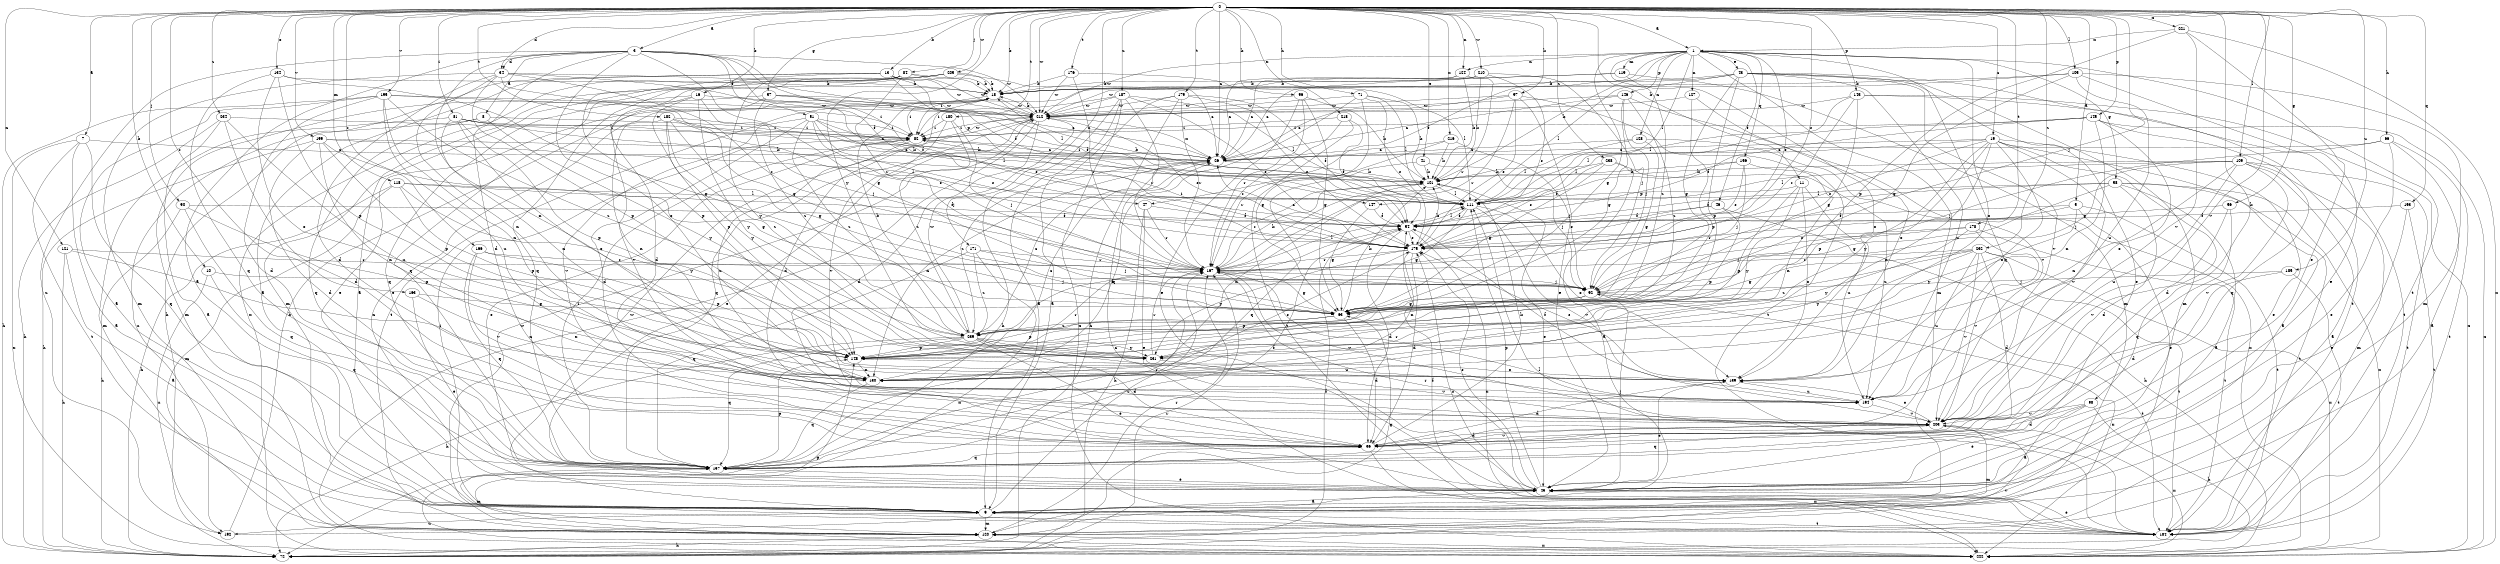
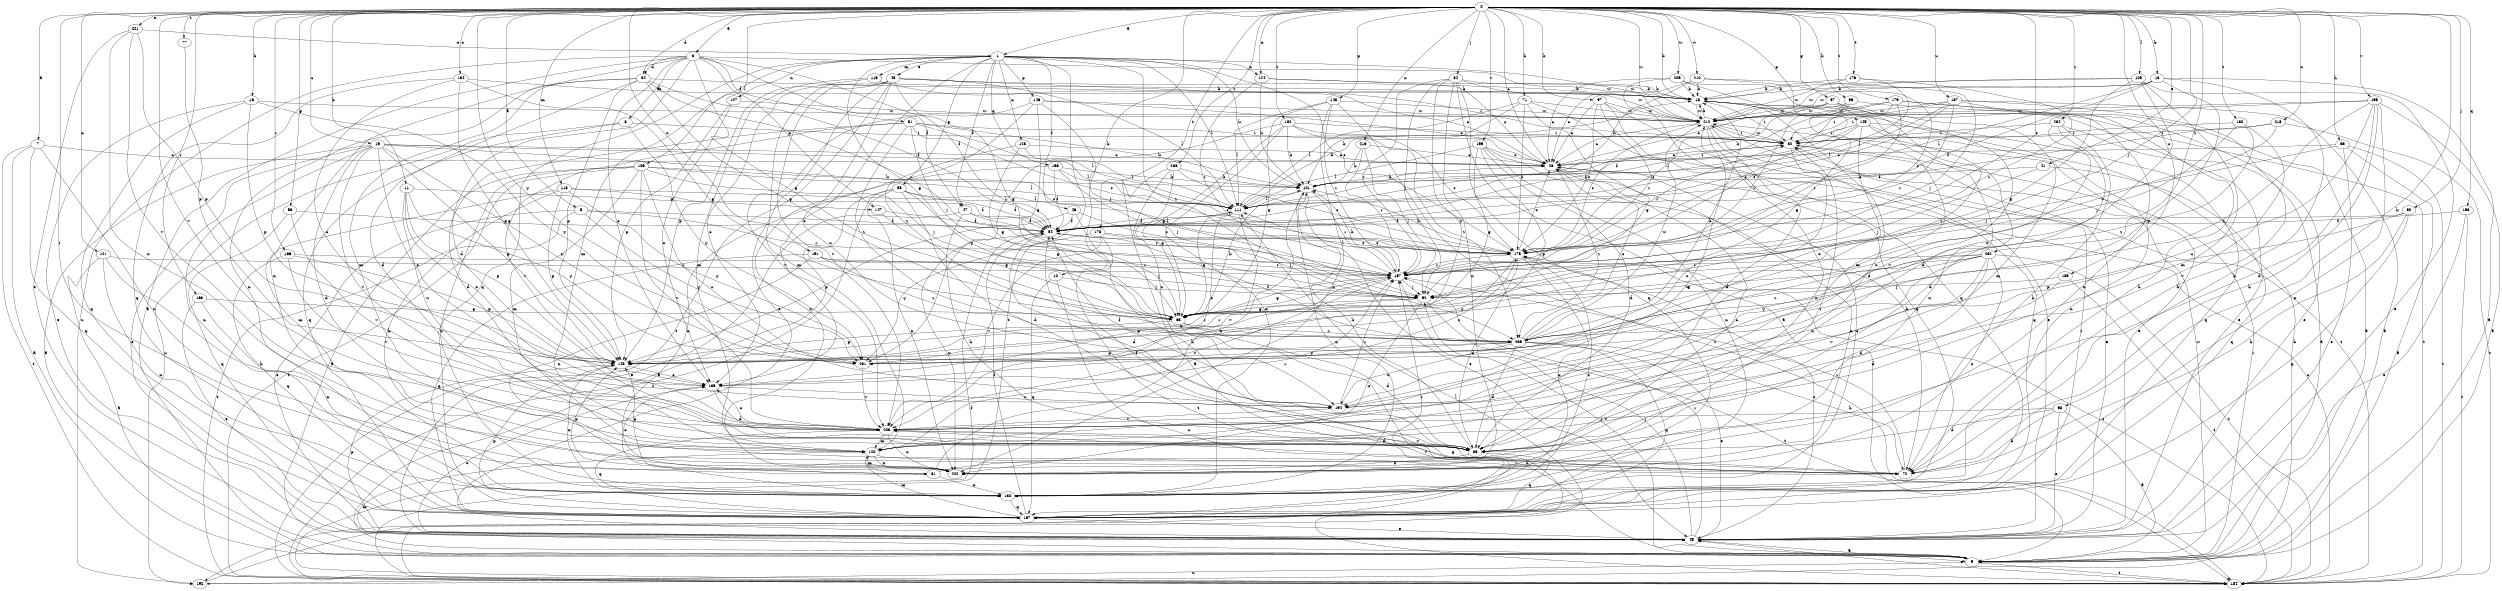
node "77": added
edge "212" -> "26": label "x" -> "c"
node "171": label "171" -> "191"
edge "16" -> "92": now "84" -> "92"
edge "45" -> "111": now "45" -> "148"
edge "81" -> "120": reversed
